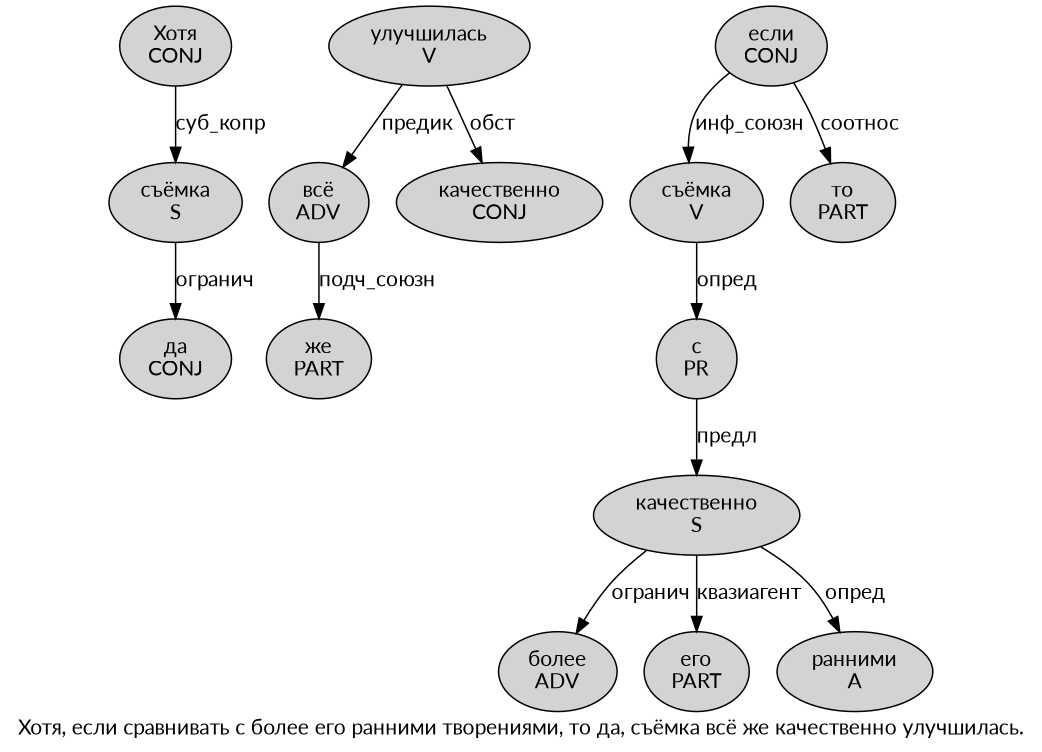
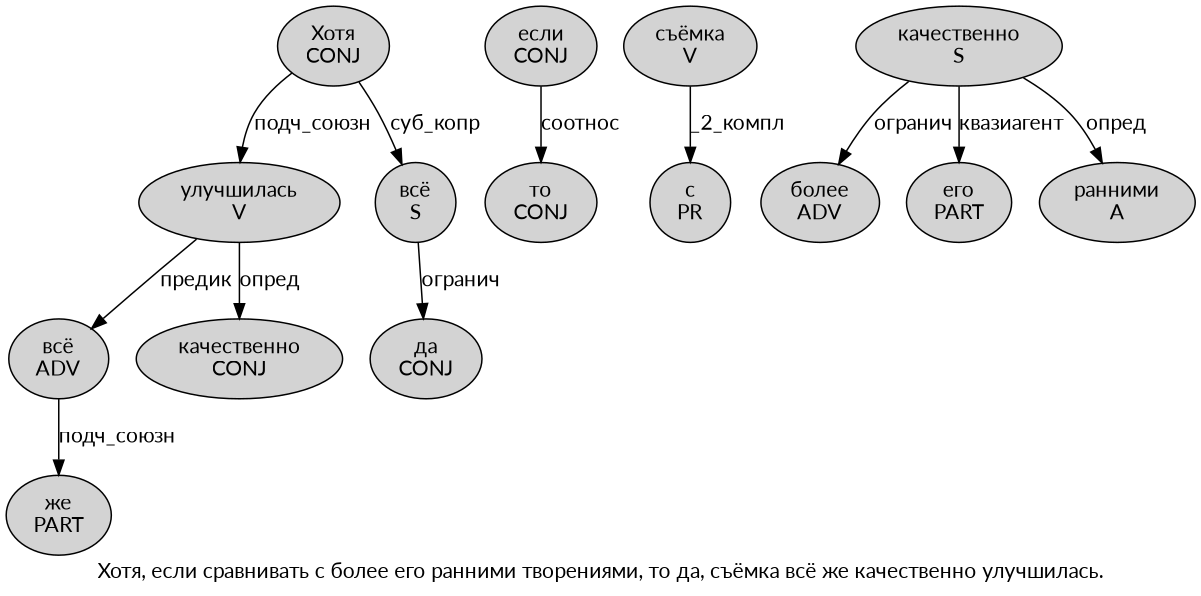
edge "Хотя CONJ" -> "улучшилась V": added, label "подч_союзн"
edge "если CONJ" -> "съёмка V": removed, label "инф_союзн"
edge "улучшилась V" -> "качественно CONJ": label "обст" -> "опред"
node "съёмка S": label "съёмка S" -> "всё S"
node "то PART": label "то PART" -> "то CONJ"
edge "съёмка V" -> "с PR": label "опред" -> "_2_компл"
edge "с PR" -> "качественно S": removed, label "предл"
